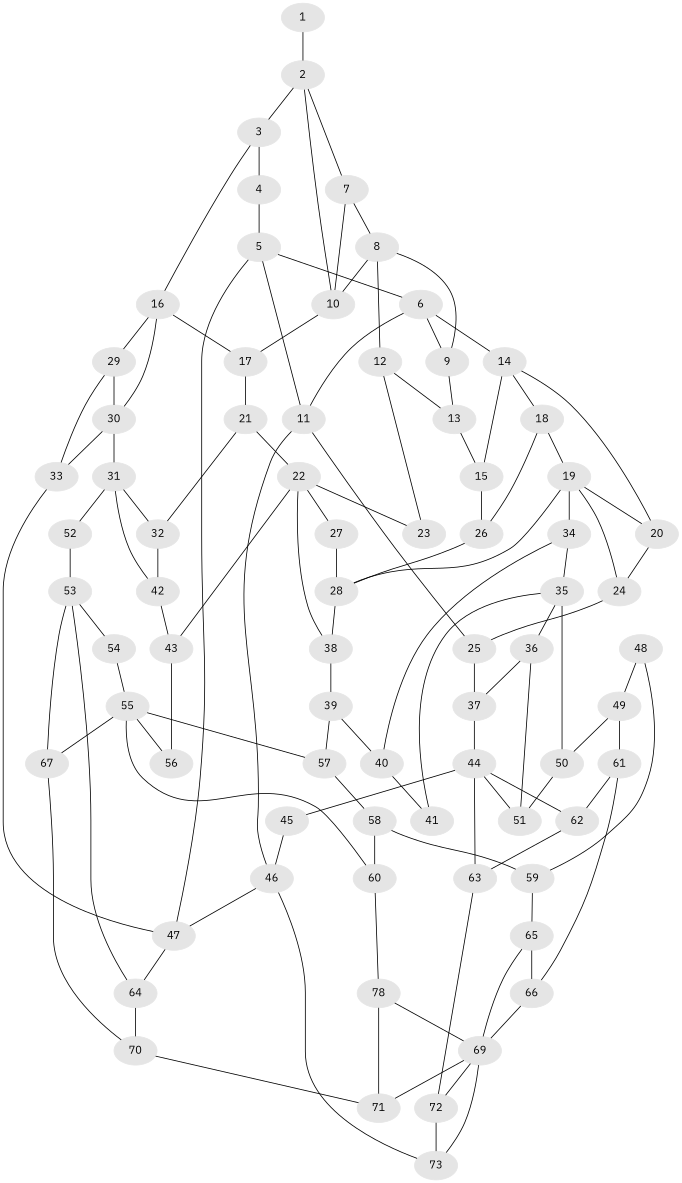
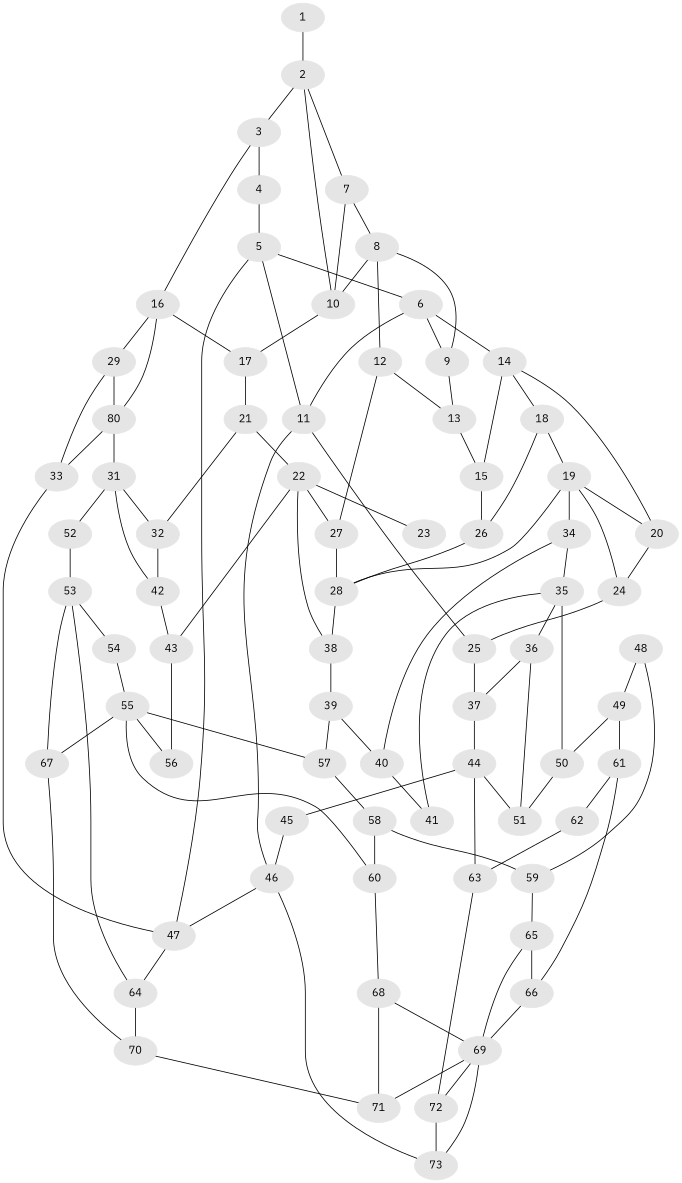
node "30": label "30" -> "80"
edge "12" -- "23": now "12" -- "27"
edge "44" -- "62": removed
node "78": label "78" -> "68"
